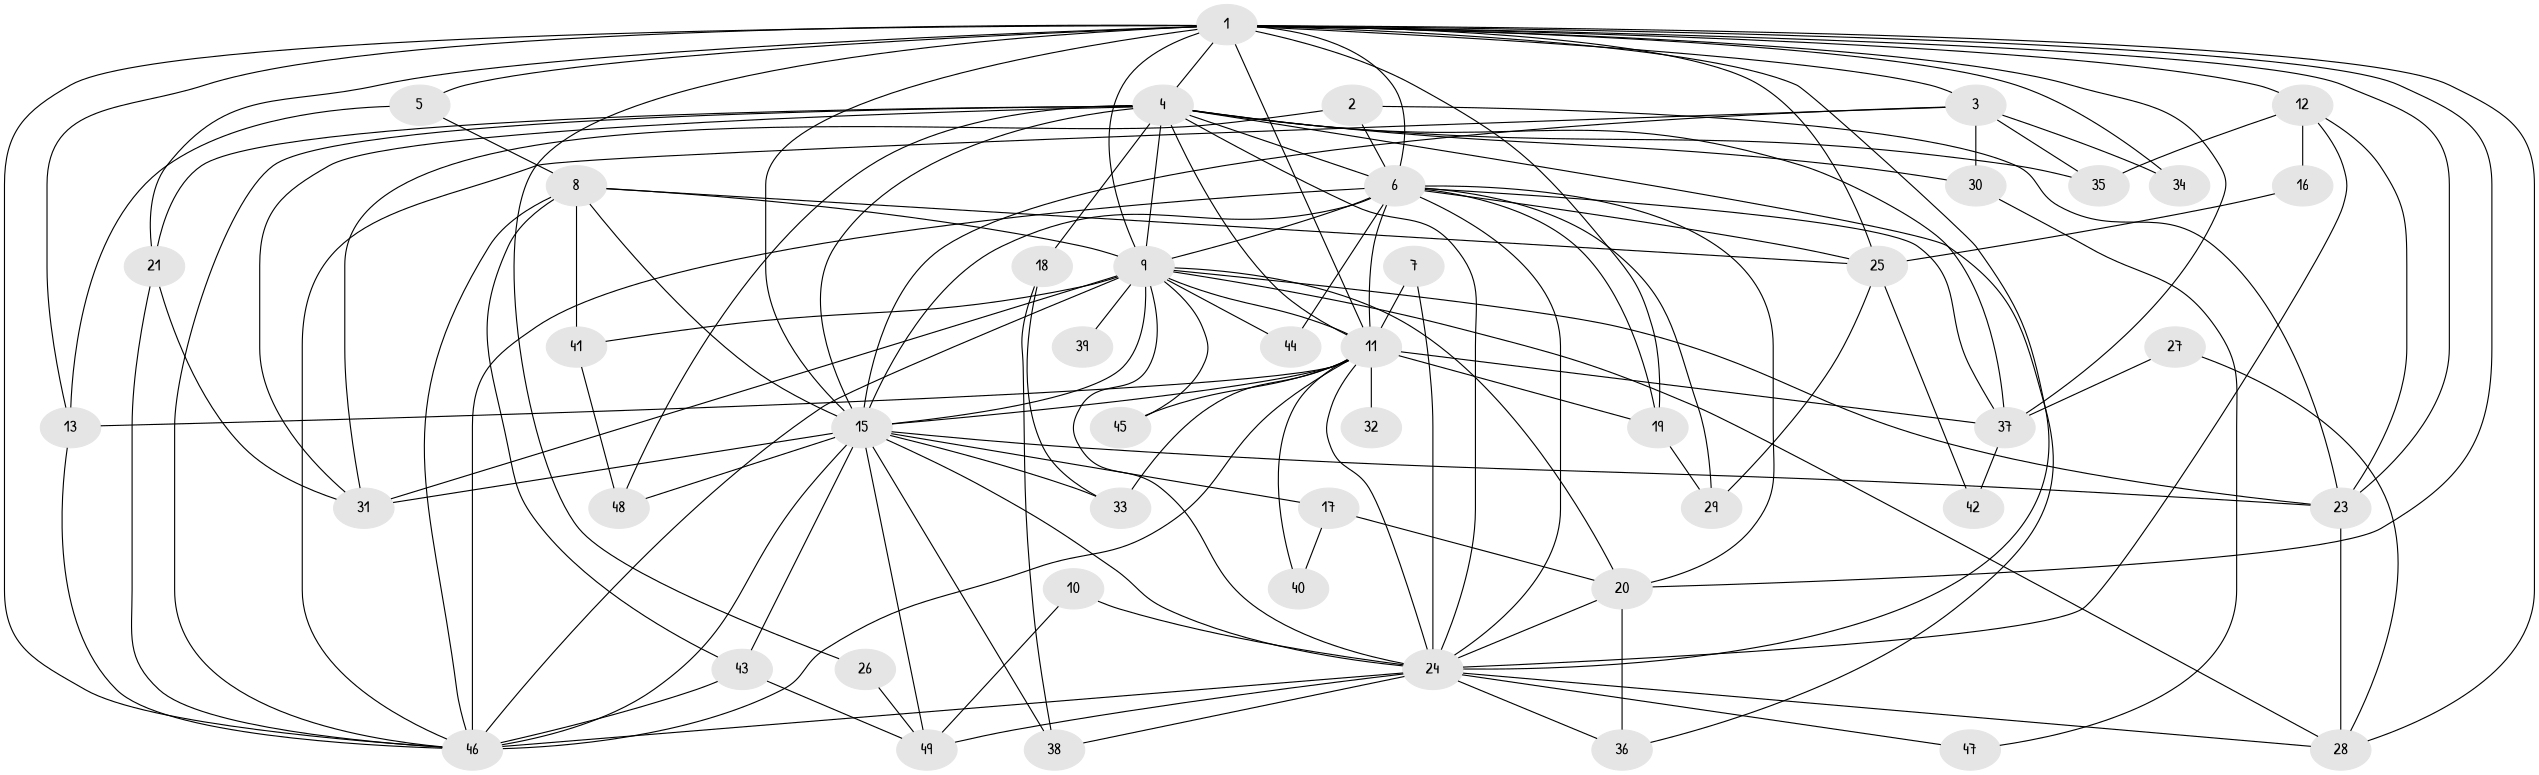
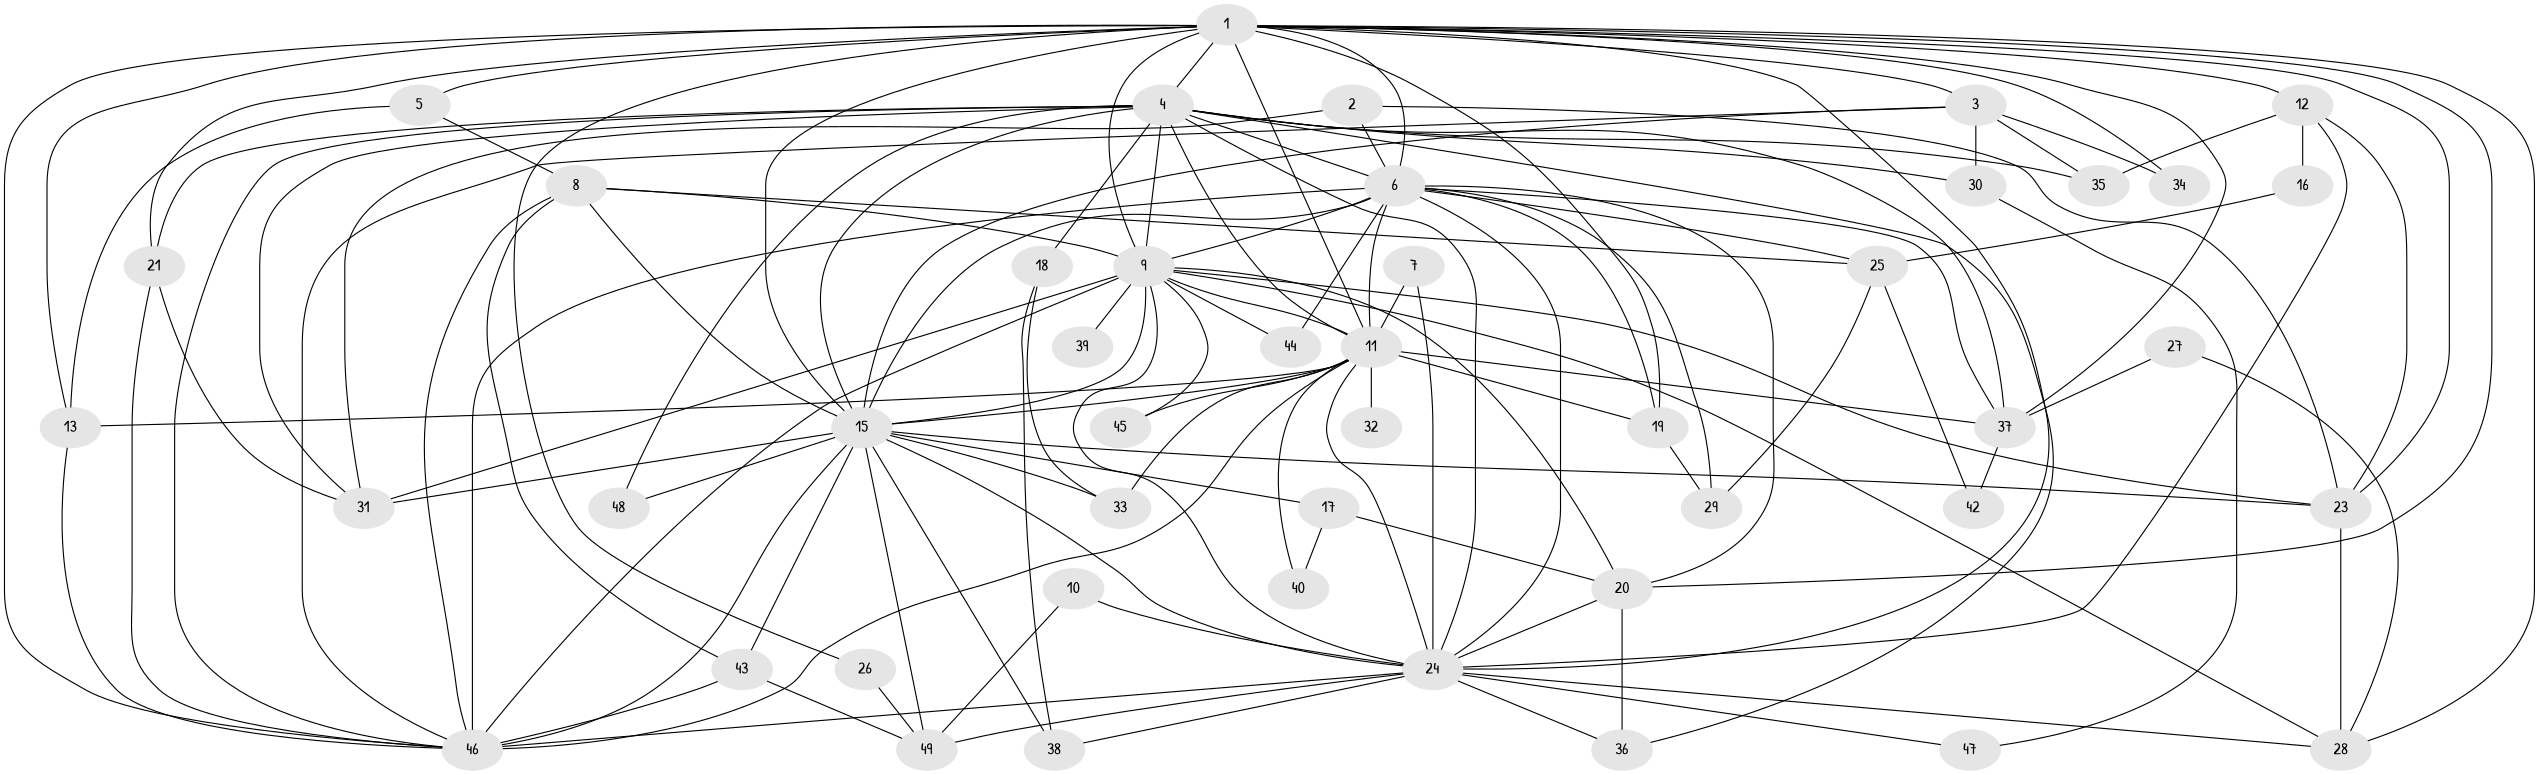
edge "1" -- "25": removed
node "41": removed
